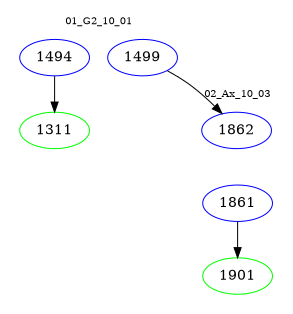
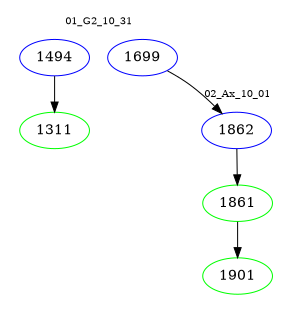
cluster "01_G2_10_01": label "01_G2_10_01" -> "01_G2_10_31"
node "1499": label "1499" -> "1699"
cluster "02_Ax_10_03": label "02_Ax_10_03" -> "02_Ax_10_01"
edge "1862" -> "1861": added
node "1861": color blue -> green
